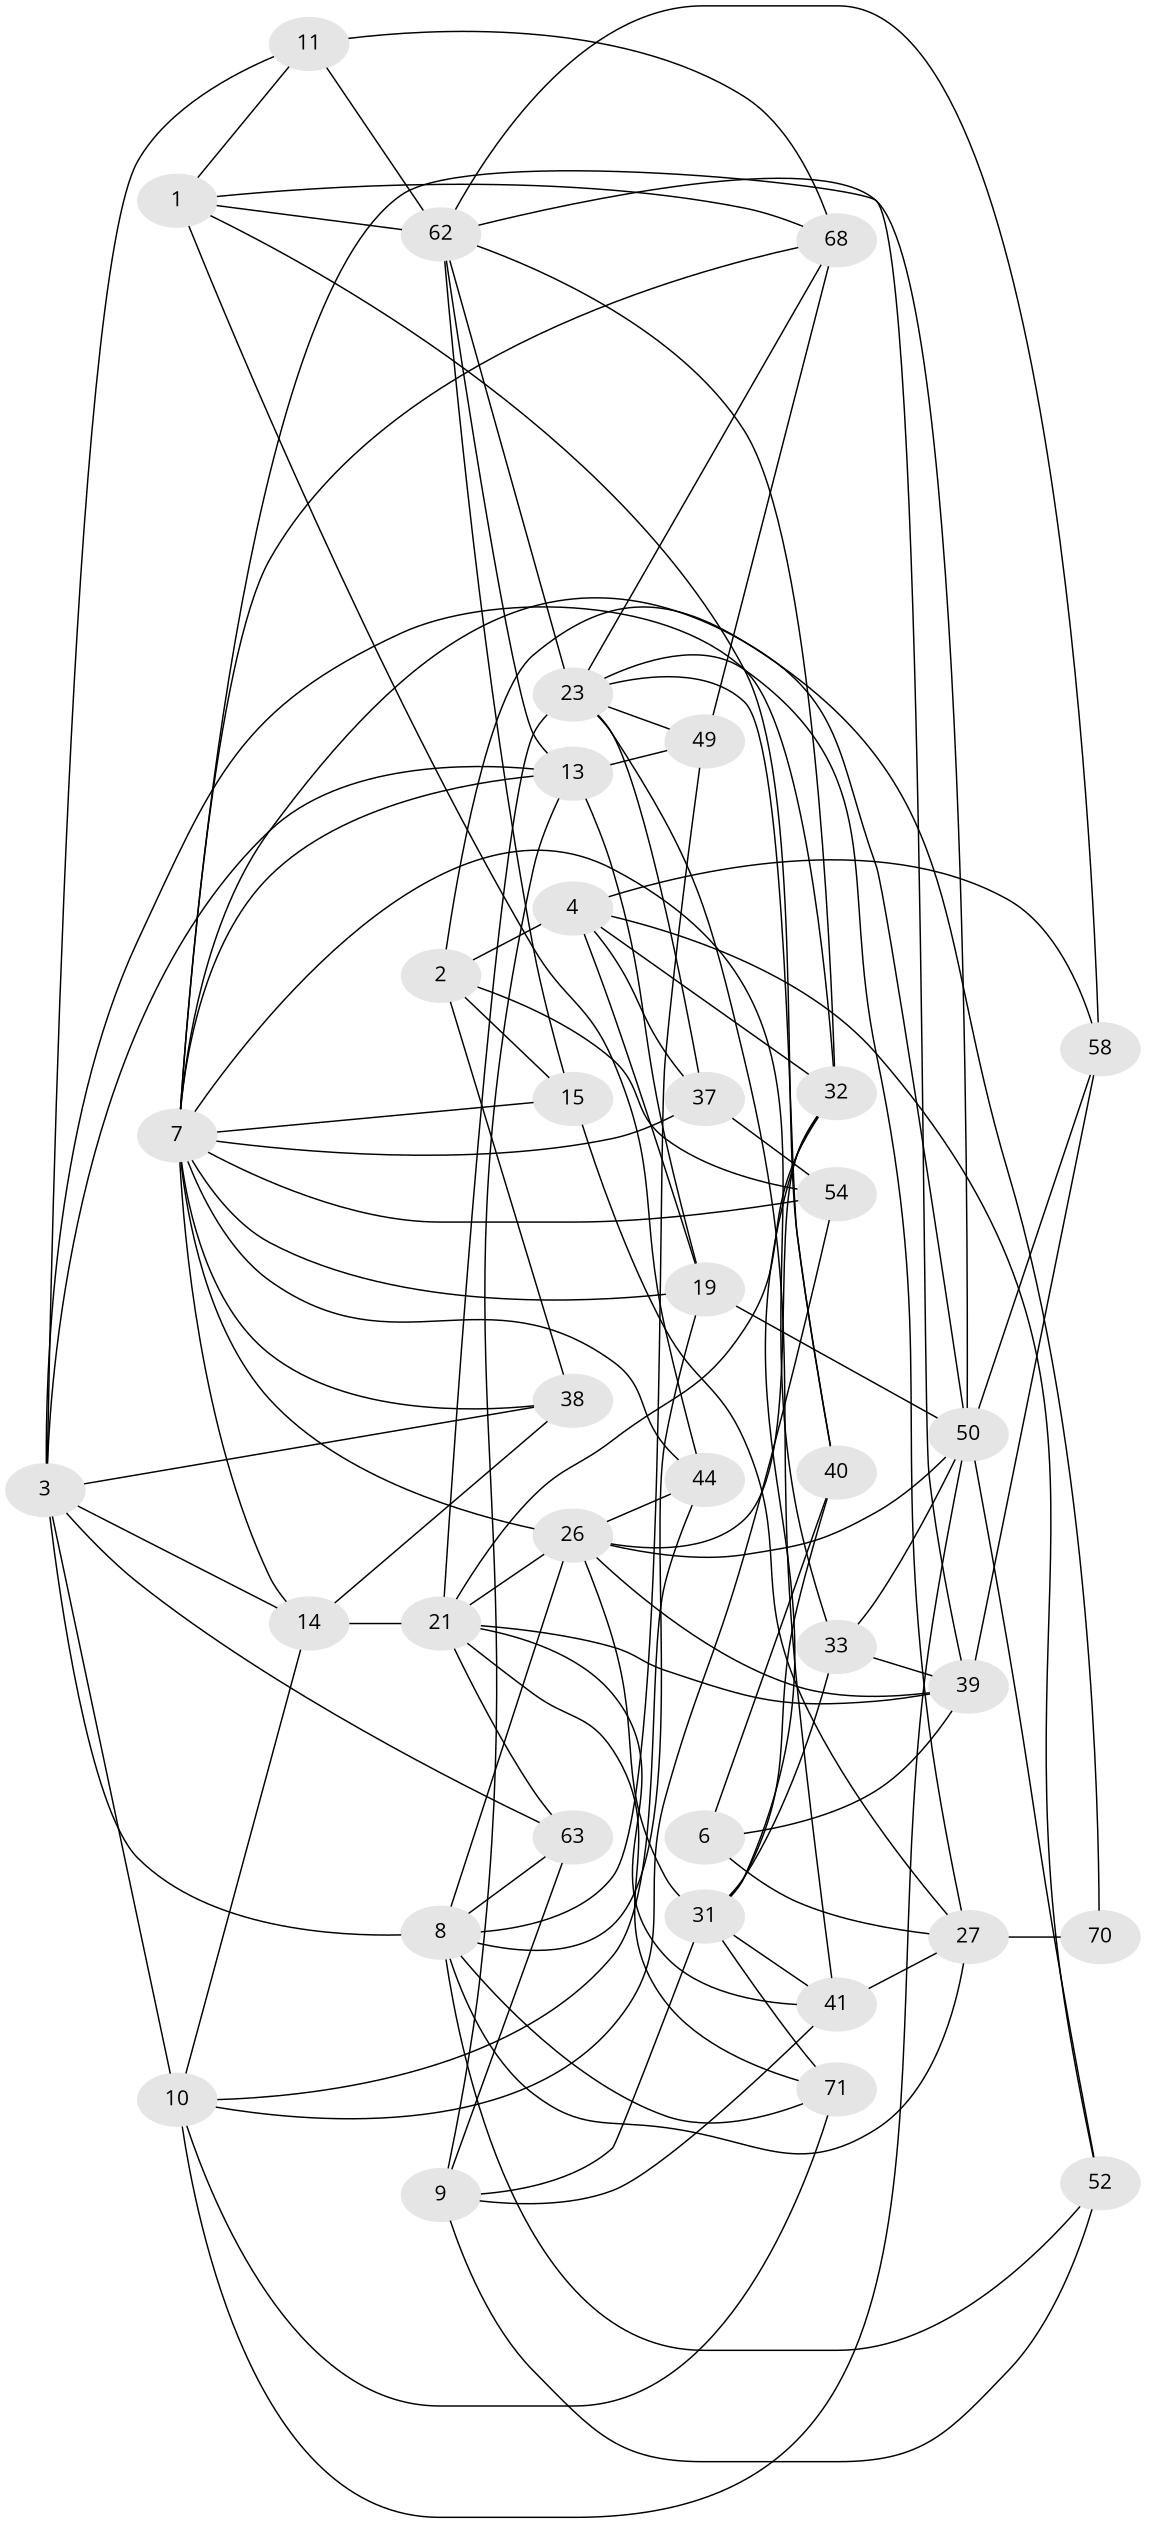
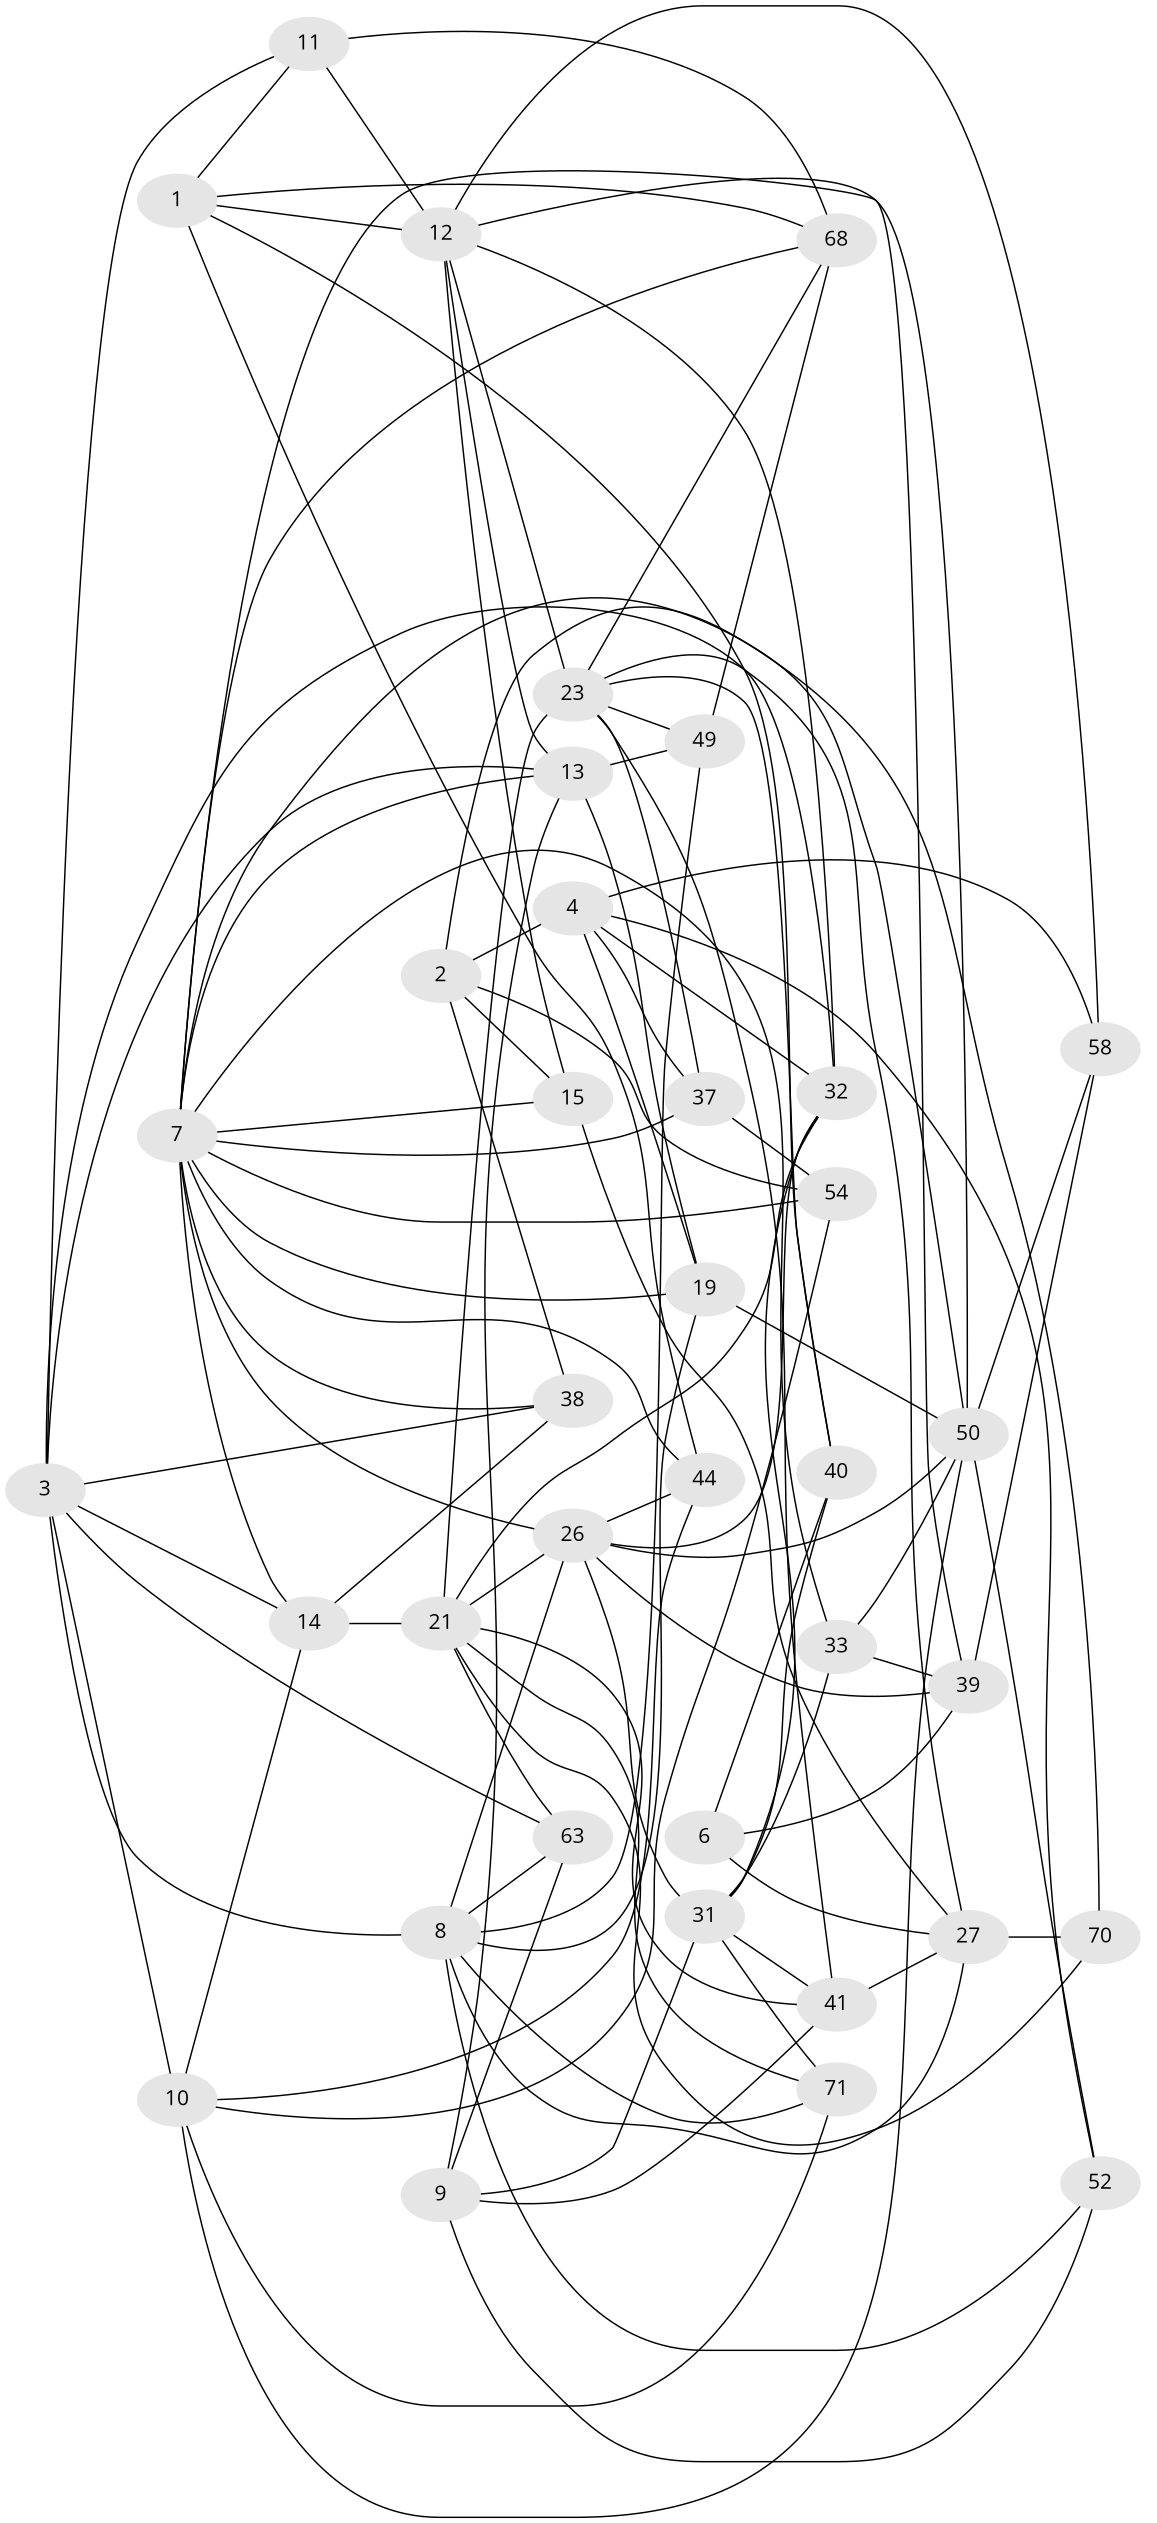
node "62": label "62" -> "12"
edge "21" -- "39": now "21" -- "70"
